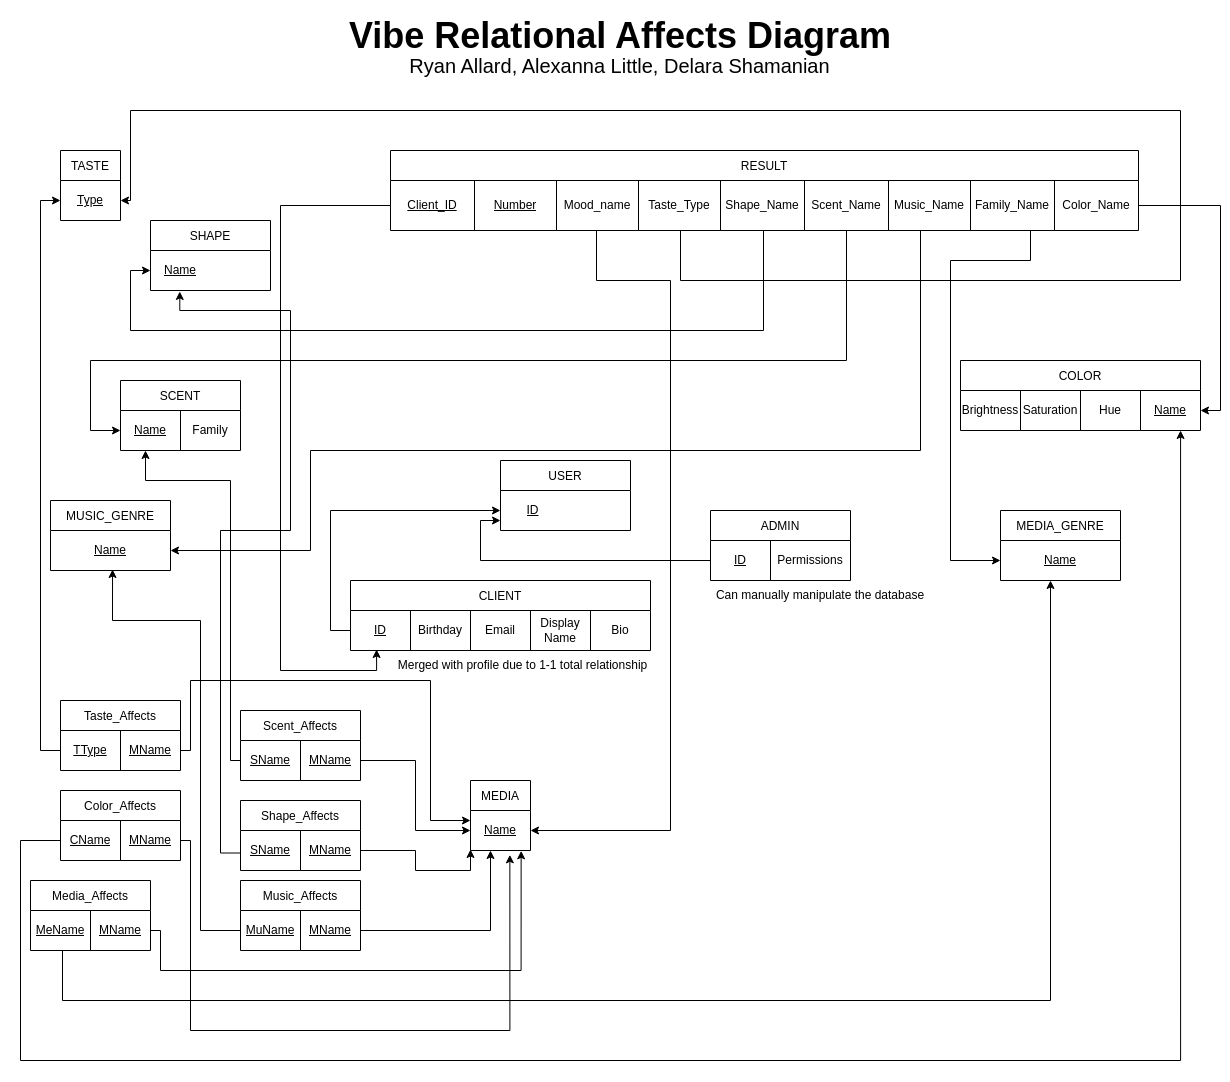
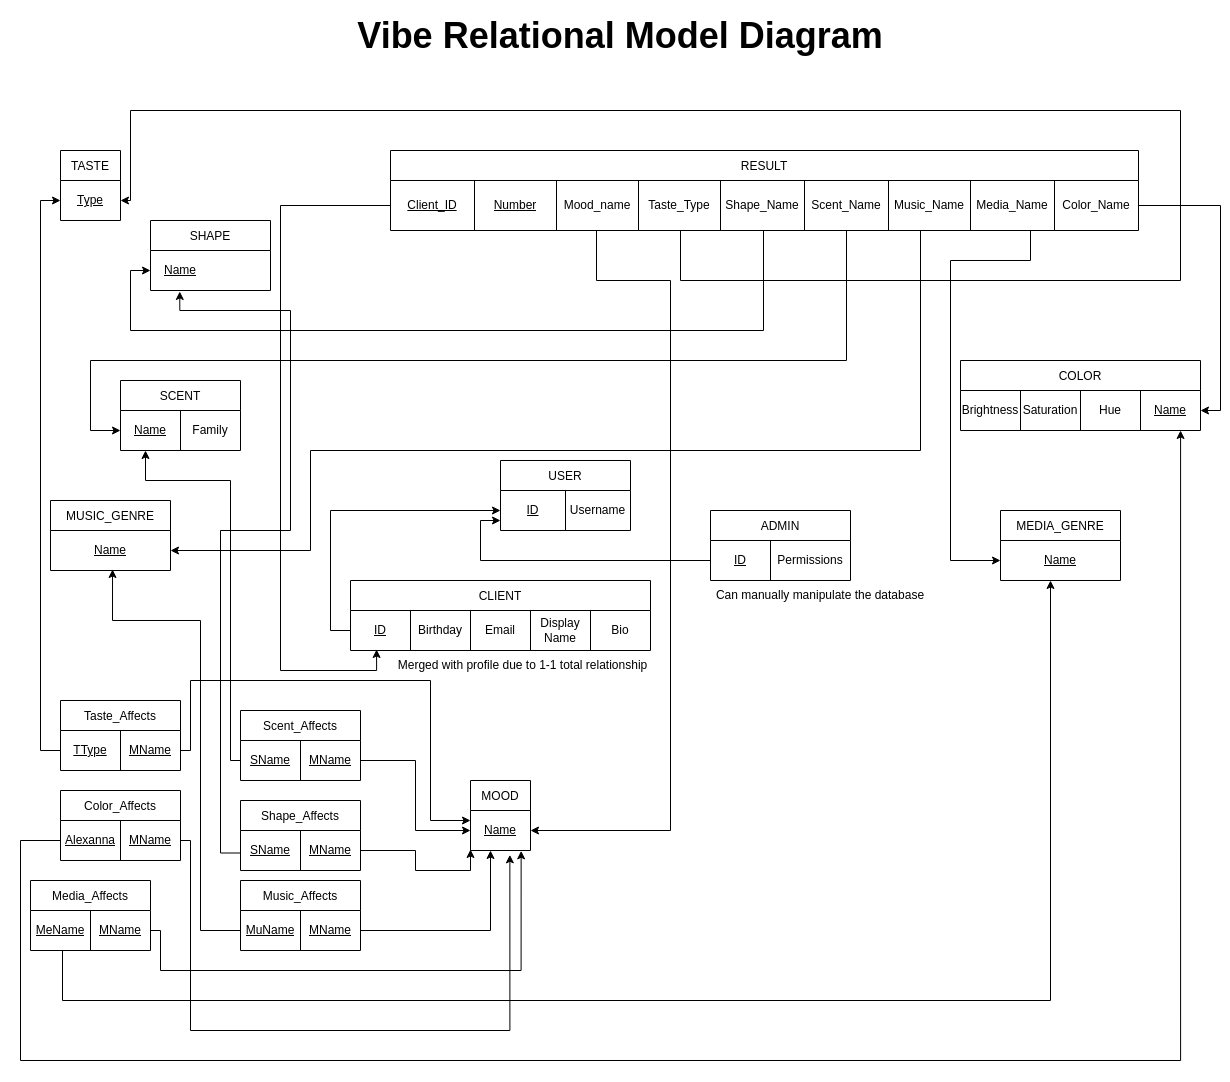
node "Vibe Relational Affects Diagram": label "Vibe Relational Affects Diagram" -> "Vibe Relational Model Diagram"
node "Ryan Allard, Alexanna Little, Delara Shamanian": removed
node "Family_Name": label "Family_Name" -> "Media_Name"
node "Username": added
node "MEDIA": label "MEDIA" -> "MOOD"
node "CName": label "CName" -> "Alexanna"
